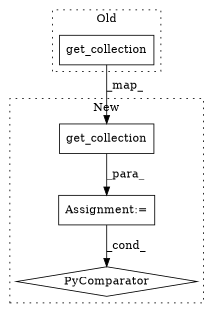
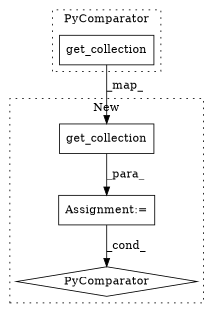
cluster "Old": label "Old" -> "PyComparator"
